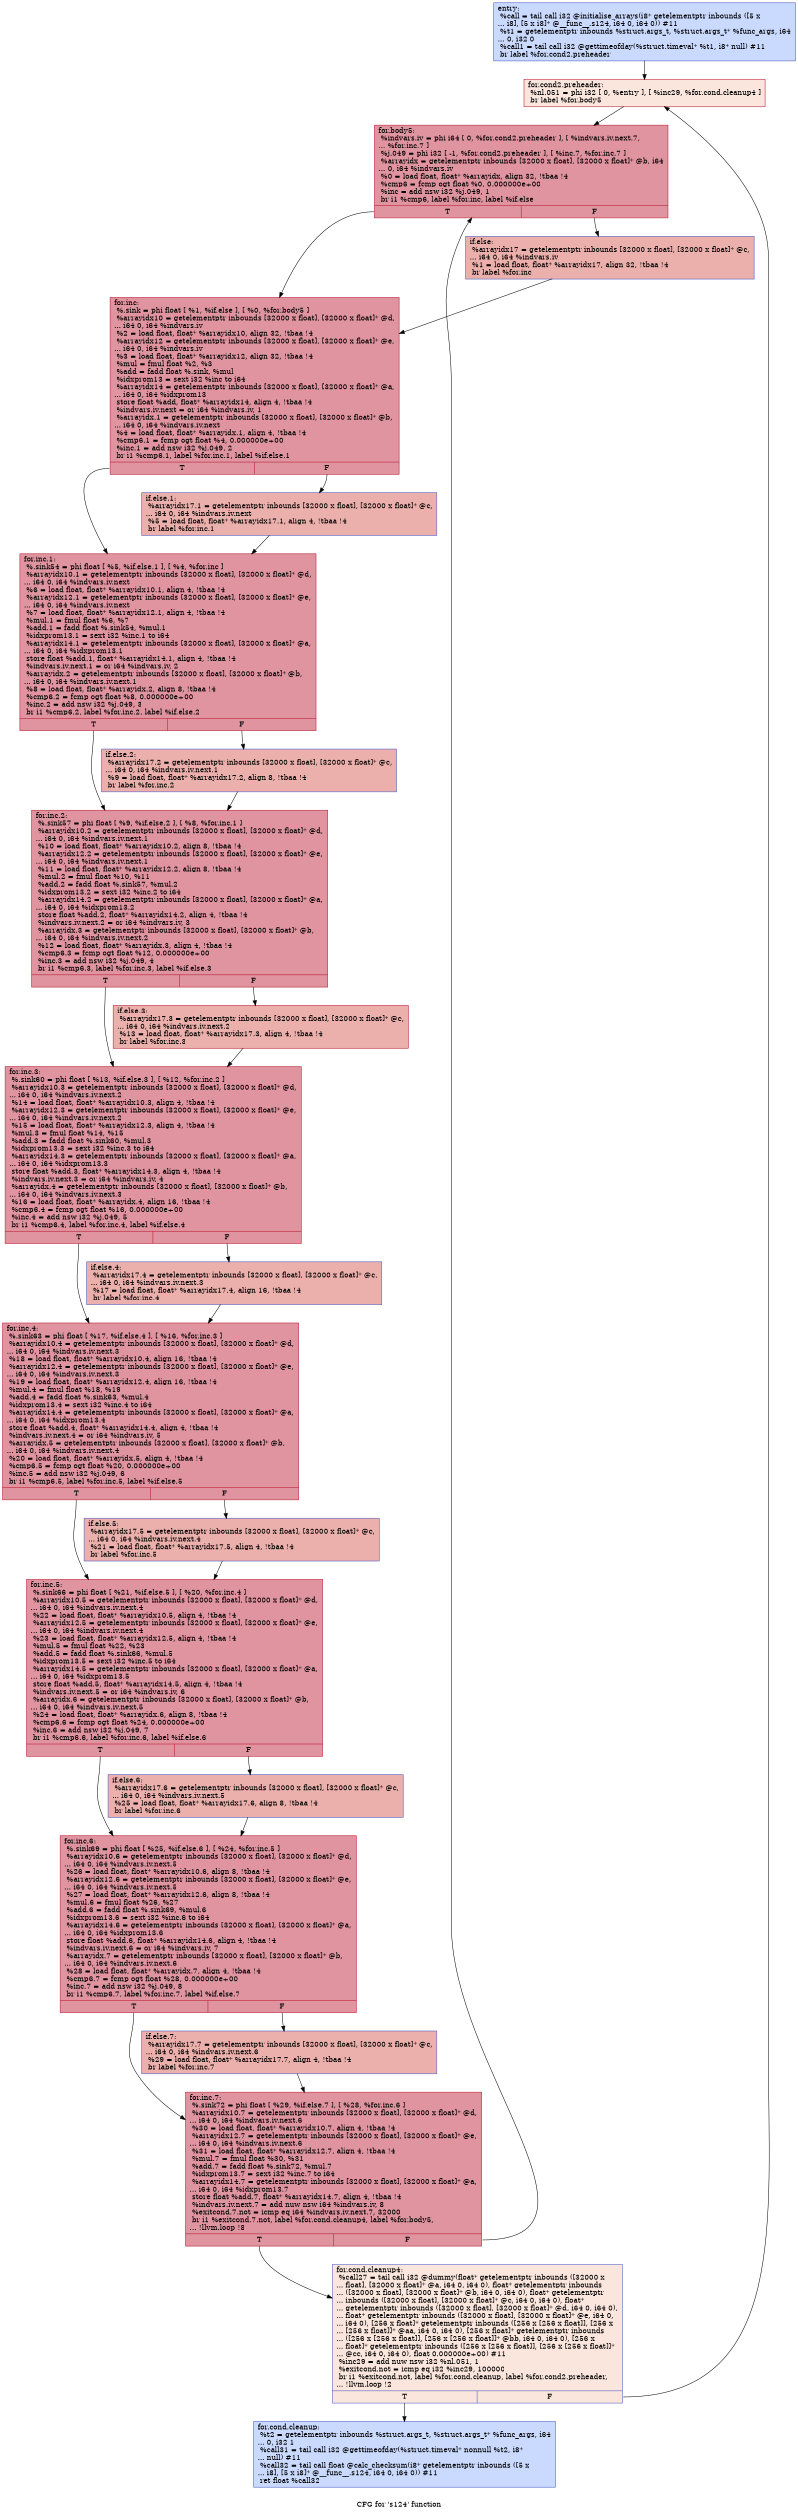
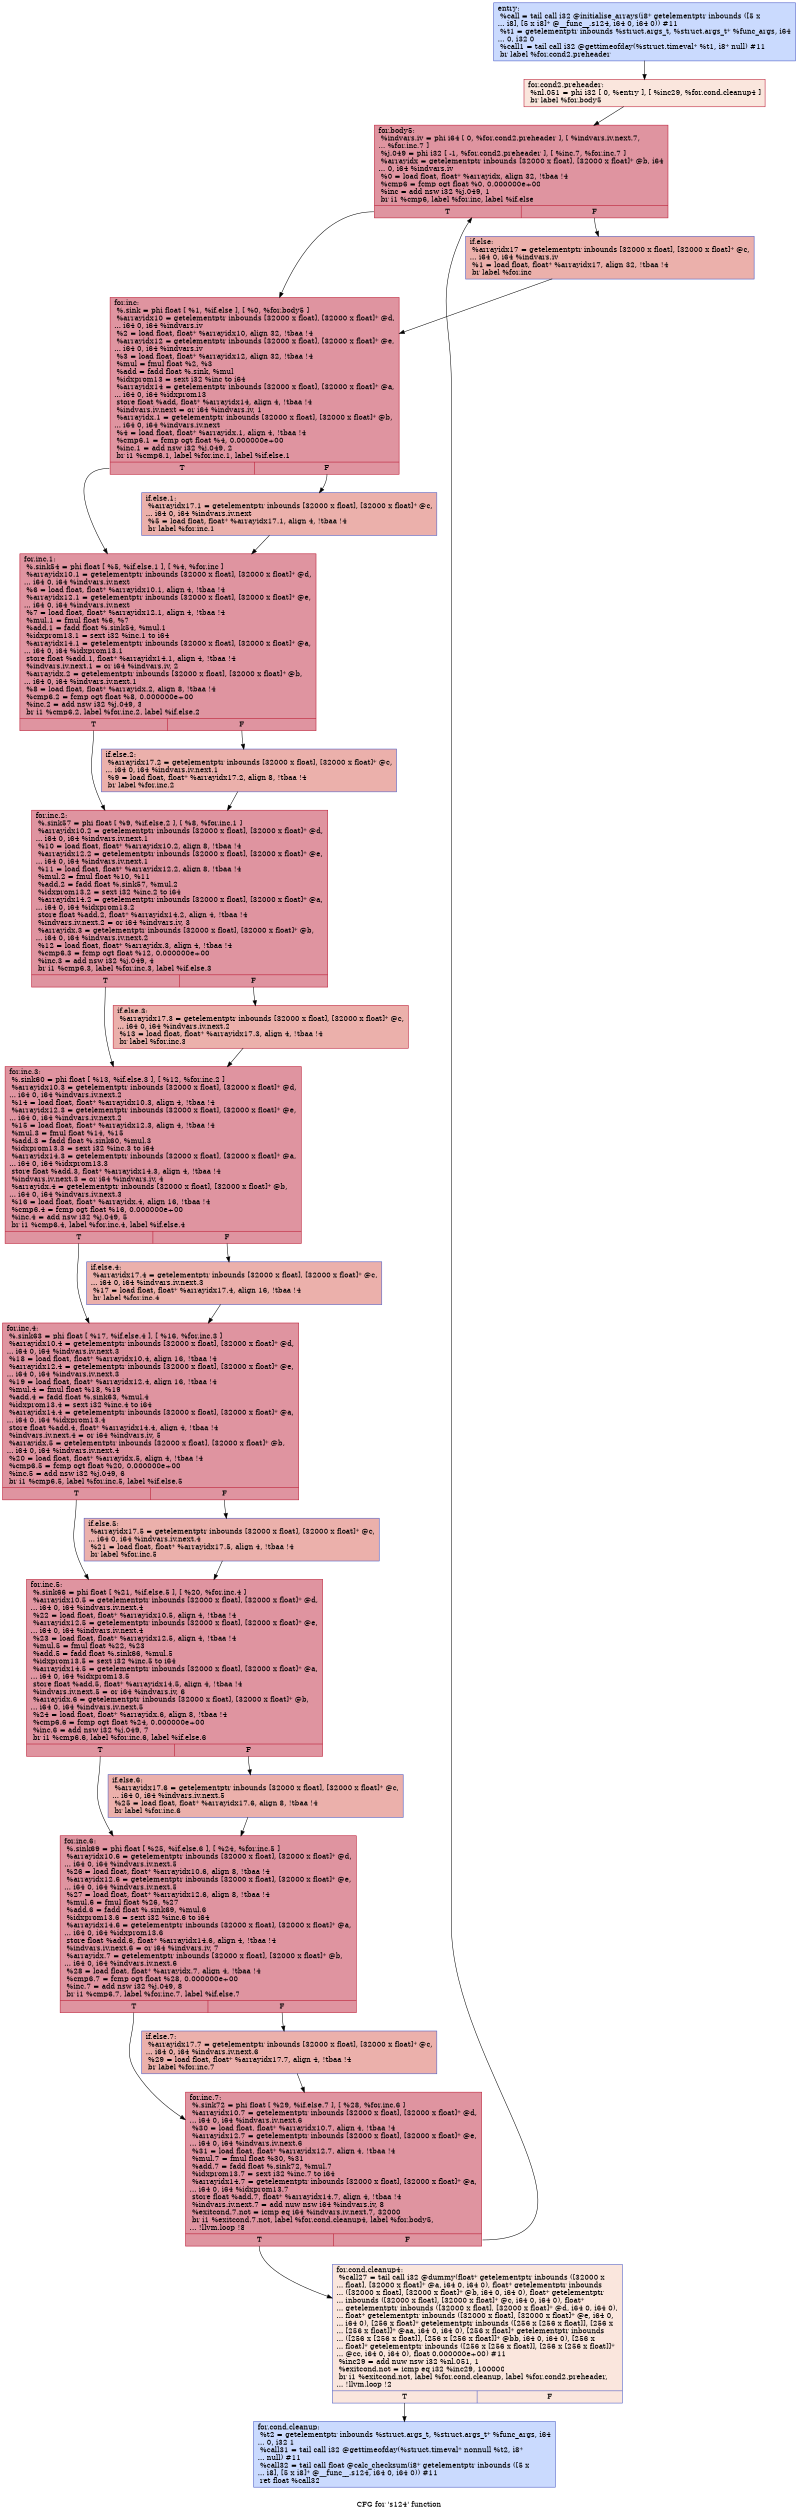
edge "for.cond.cleanup4:" -> "for.cond2.preheader:": removed
